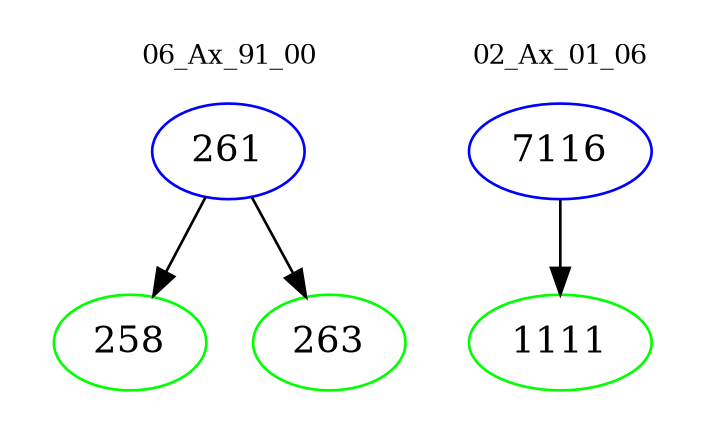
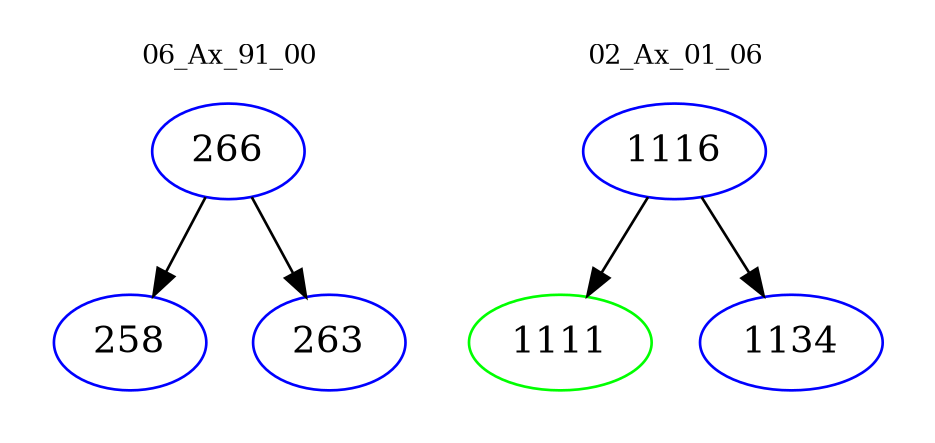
node "261": label "261" -> "266"
node "7116": label "7116" -> "1116"
node "258": color green -> blue
node "263": color green -> blue
node "1134": added
